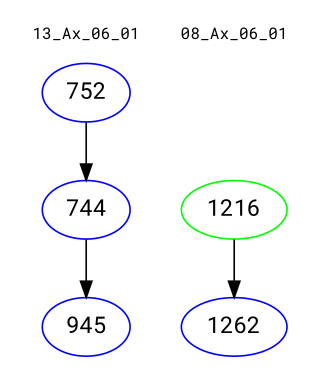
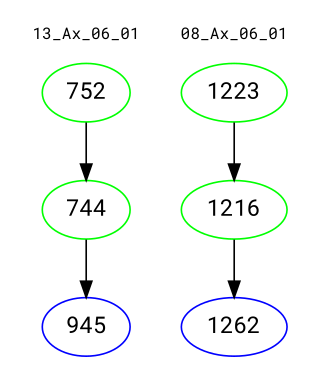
node "752": color blue -> green
node "1223": added
node "744": color blue -> green
